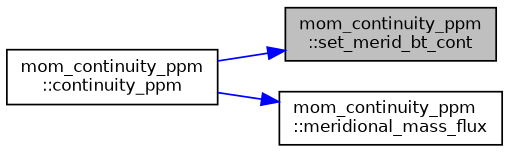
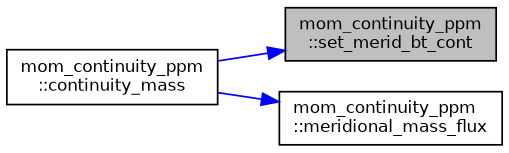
node "mom_continuity_ppm ::continuity_ppm": label "mom_continuity_ppm ::continuity_ppm" -> "mom_continuity_ppm ::continuity_mass"
